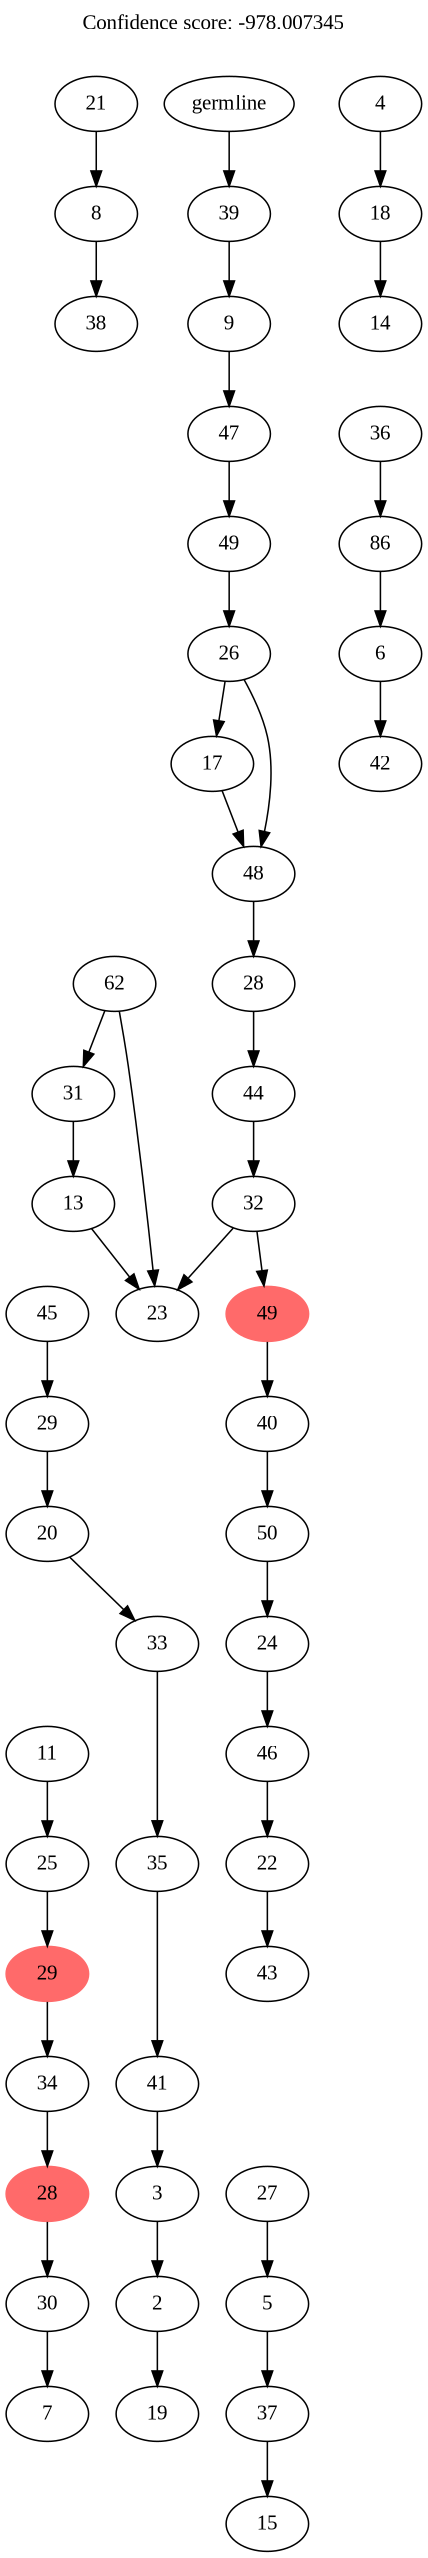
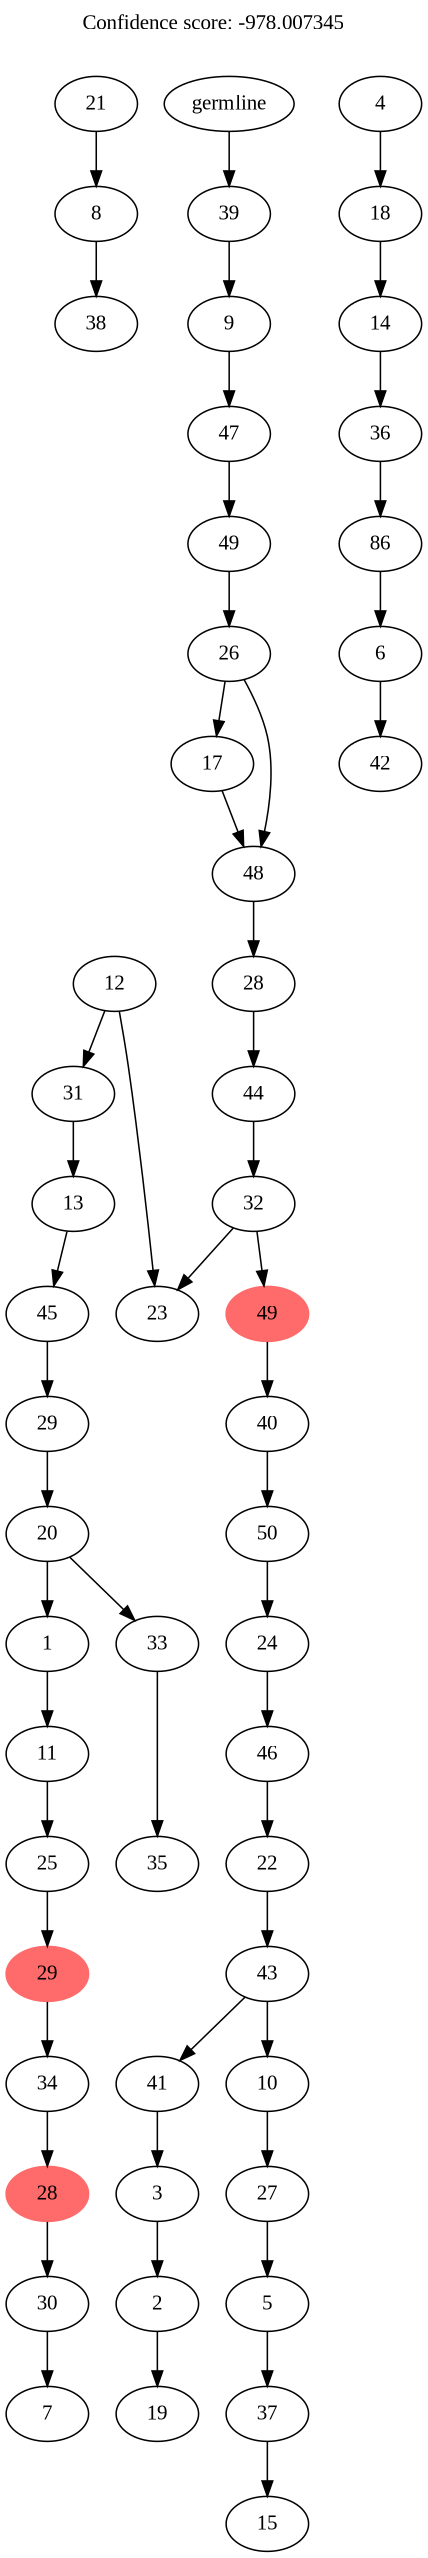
edge "14" -> "36": added
node "62": label "62" -> "12"
edge "13" -> "23": now "13" -> "45"
node "1": added
edge "35" -> "41": now "43" -> "41"
node "10": added
